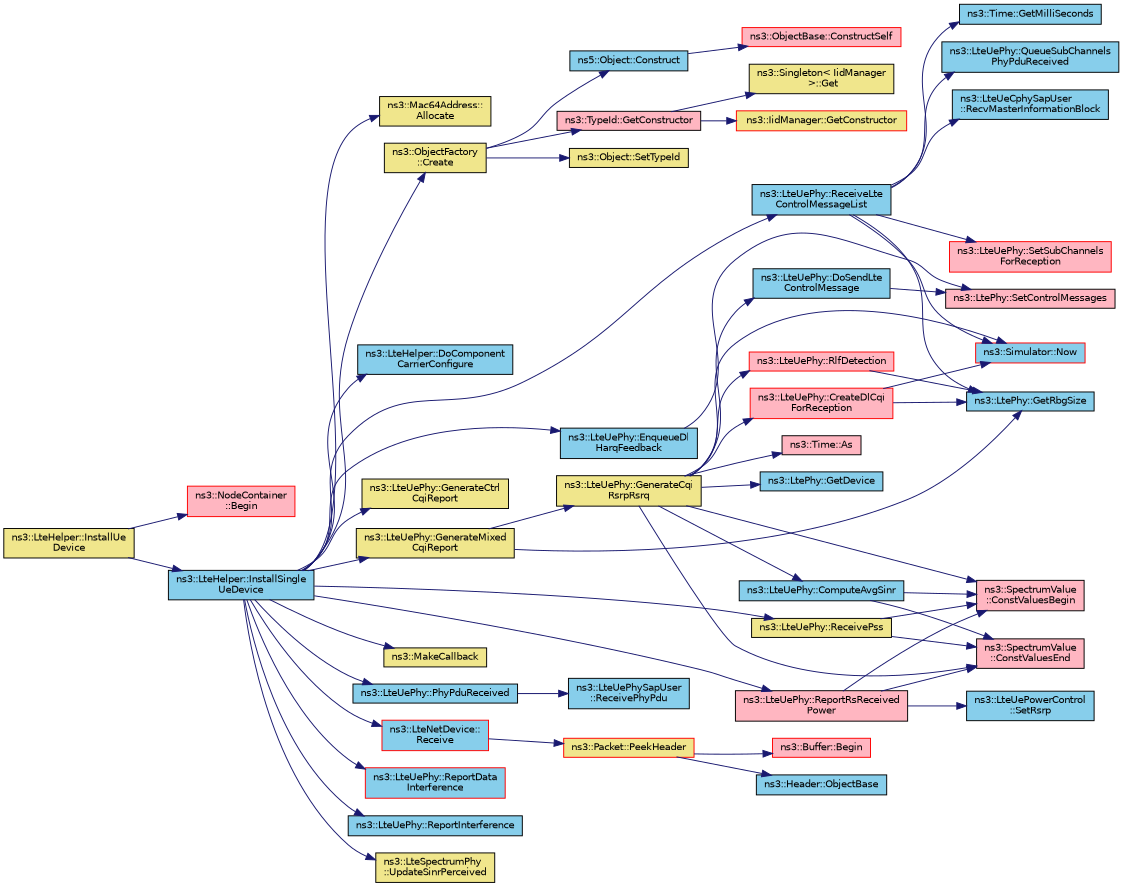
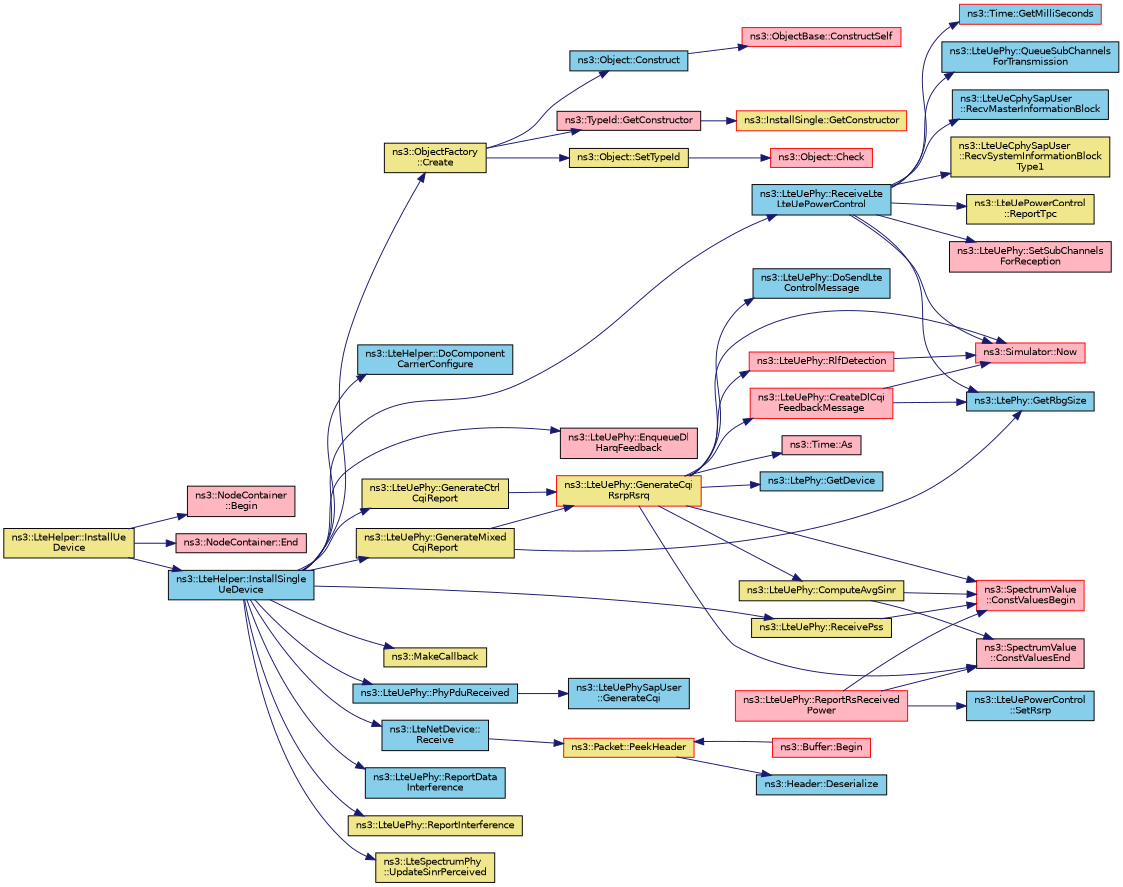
node "ns3::Time::GetMilliSeconds": color black -> red
node "ns3::LteUePhy::QueueSubChannels PhyPduReceived": label "ns3::LteUePhy::QueueSubChannels PhyPduReceived" -> "ns3::LteUePhy::QueueSubChannels ForTransmission"
node "ns5::Object::Construct": label "ns5::Object::Construct" -> "ns3::Object::Construct"
node "ns3::Singleton< IidManager >::Get": removed
node "ns3::Mac64Address:: Allocate": removed
node "ns3::IidManager::GetConstructor": label "ns3::IidManager::GetConstructor" -> "ns3::InstallSingle::GetConstructor"
node "ns3::LteUeCphySapUser ::RecvSystemInformationBlock Type1": added
node "ns3::Object::Check": added
node "ns3::LteUePhy::ReceiveLte ControlMessageList": label "ns3::LteUePhy::ReceiveLte ControlMessageList" -> "ns3::LteUePhy::ReceiveLte LteUePowerControl"
node "ns3::LteUePowerControl ::ReportTpc": added
node "ns3::LteUePhy::SetSubChannels ForReception": color red -> black
node "ns3::LtePhy::SetControlMessages": removed
node "ns3::Simulator::Now": fillcolor skyblue -> lightpink
edge "ns3::LteUePhy::RlfDetection" -> "ns3::LtePhy::GetRbgSize": now "ns3::LteUePhy::RlfDetection" -> "ns3::Simulator::Now"
node "ns3::LteUePhy::CreateDlCqi ForReception": label "ns3::LteUePhy::CreateDlCqi ForReception" -> "ns3::LteUePhy::CreateDlCqi FeedbackMessage"
node "ns3::LteUePhy::EnqueueDl HarqFeedback": fillcolor skyblue -> lightpink
node "ns3::LteUePhy::GenerateCqi RsrpRsrq": color black -> red
edge "ns3::LteUePhy::GenerateCtrl CqiReport" -> "ns3::LteUePhy::GenerateCqi RsrpRsrq": added
node "ns3::NodeContainer ::Begin": color red -> black
node "ns3::NodeContainer::End": added
node "ns3::LteUePhy::ComputeAvgSinr": fillcolor skyblue -> khaki
node "ns3::SpectrumValue ::ConstValuesBegin": color black -> red
edge "ns3::LteHelper::InstallSingle UeDevice" -> "ns3::LteUePhy::ReportRsReceived Power": removed
edge "ns3::LteUePhy::ReceivePss" -> "ns3::SpectrumValue ::ConstValuesEnd": removed
node "ns3::LteUePhySapUser ::ReceivePhyPdu": label "ns3::LteUePhySapUser ::ReceivePhyPdu" -> "ns3::LteUePhySapUser ::GenerateCqi"
node "ns3::LteUePhy::ReportRsReceived Power": color black -> red
node "ns3::LteNetDevice:: Receive": color red -> black
edge "ns3::Packet::PeekHeader" -> "ns3::Buffer::Begin": reversed
node "ns3::LteUePhy::ReportData Interference": color red -> black
node "ns3::Header::ObjectBase": label "ns3::Header::ObjectBase" -> "ns3::Header::Deserialize"
node "ns3::LteUePhy::ReportInterference": fillcolor skyblue -> khaki
